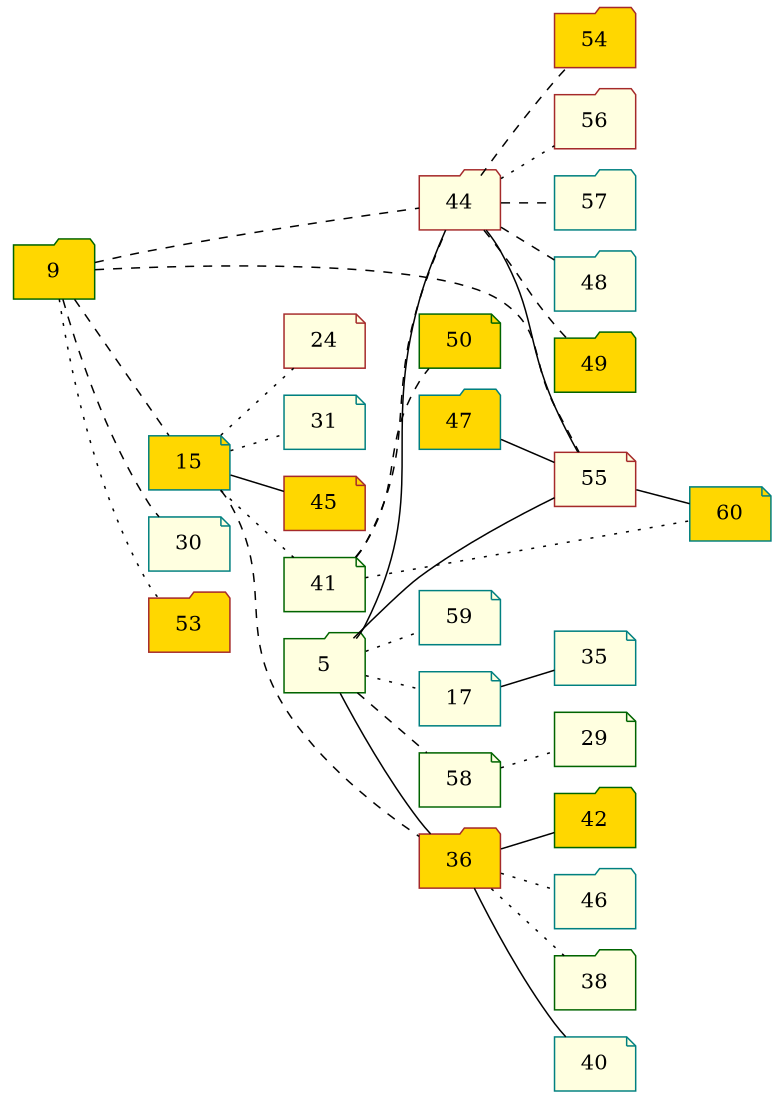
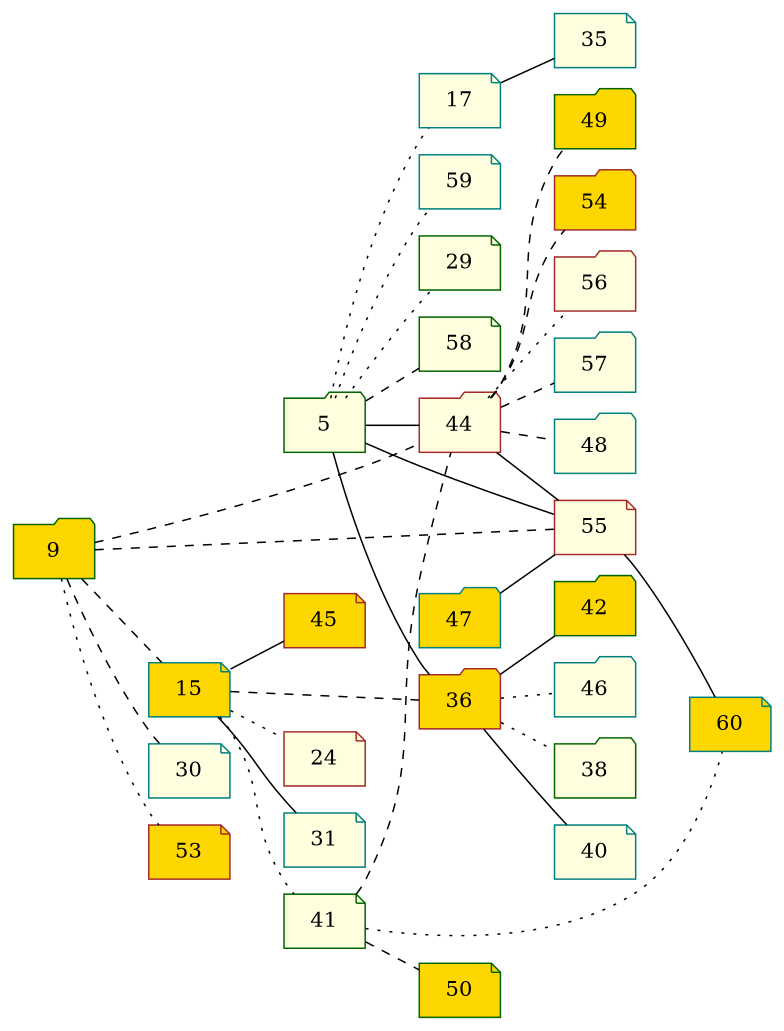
edge "31" -- "15": style dotted -> solid
node "53": shape folder -> note
edge "29" -- "58": now "29" -- "5"
